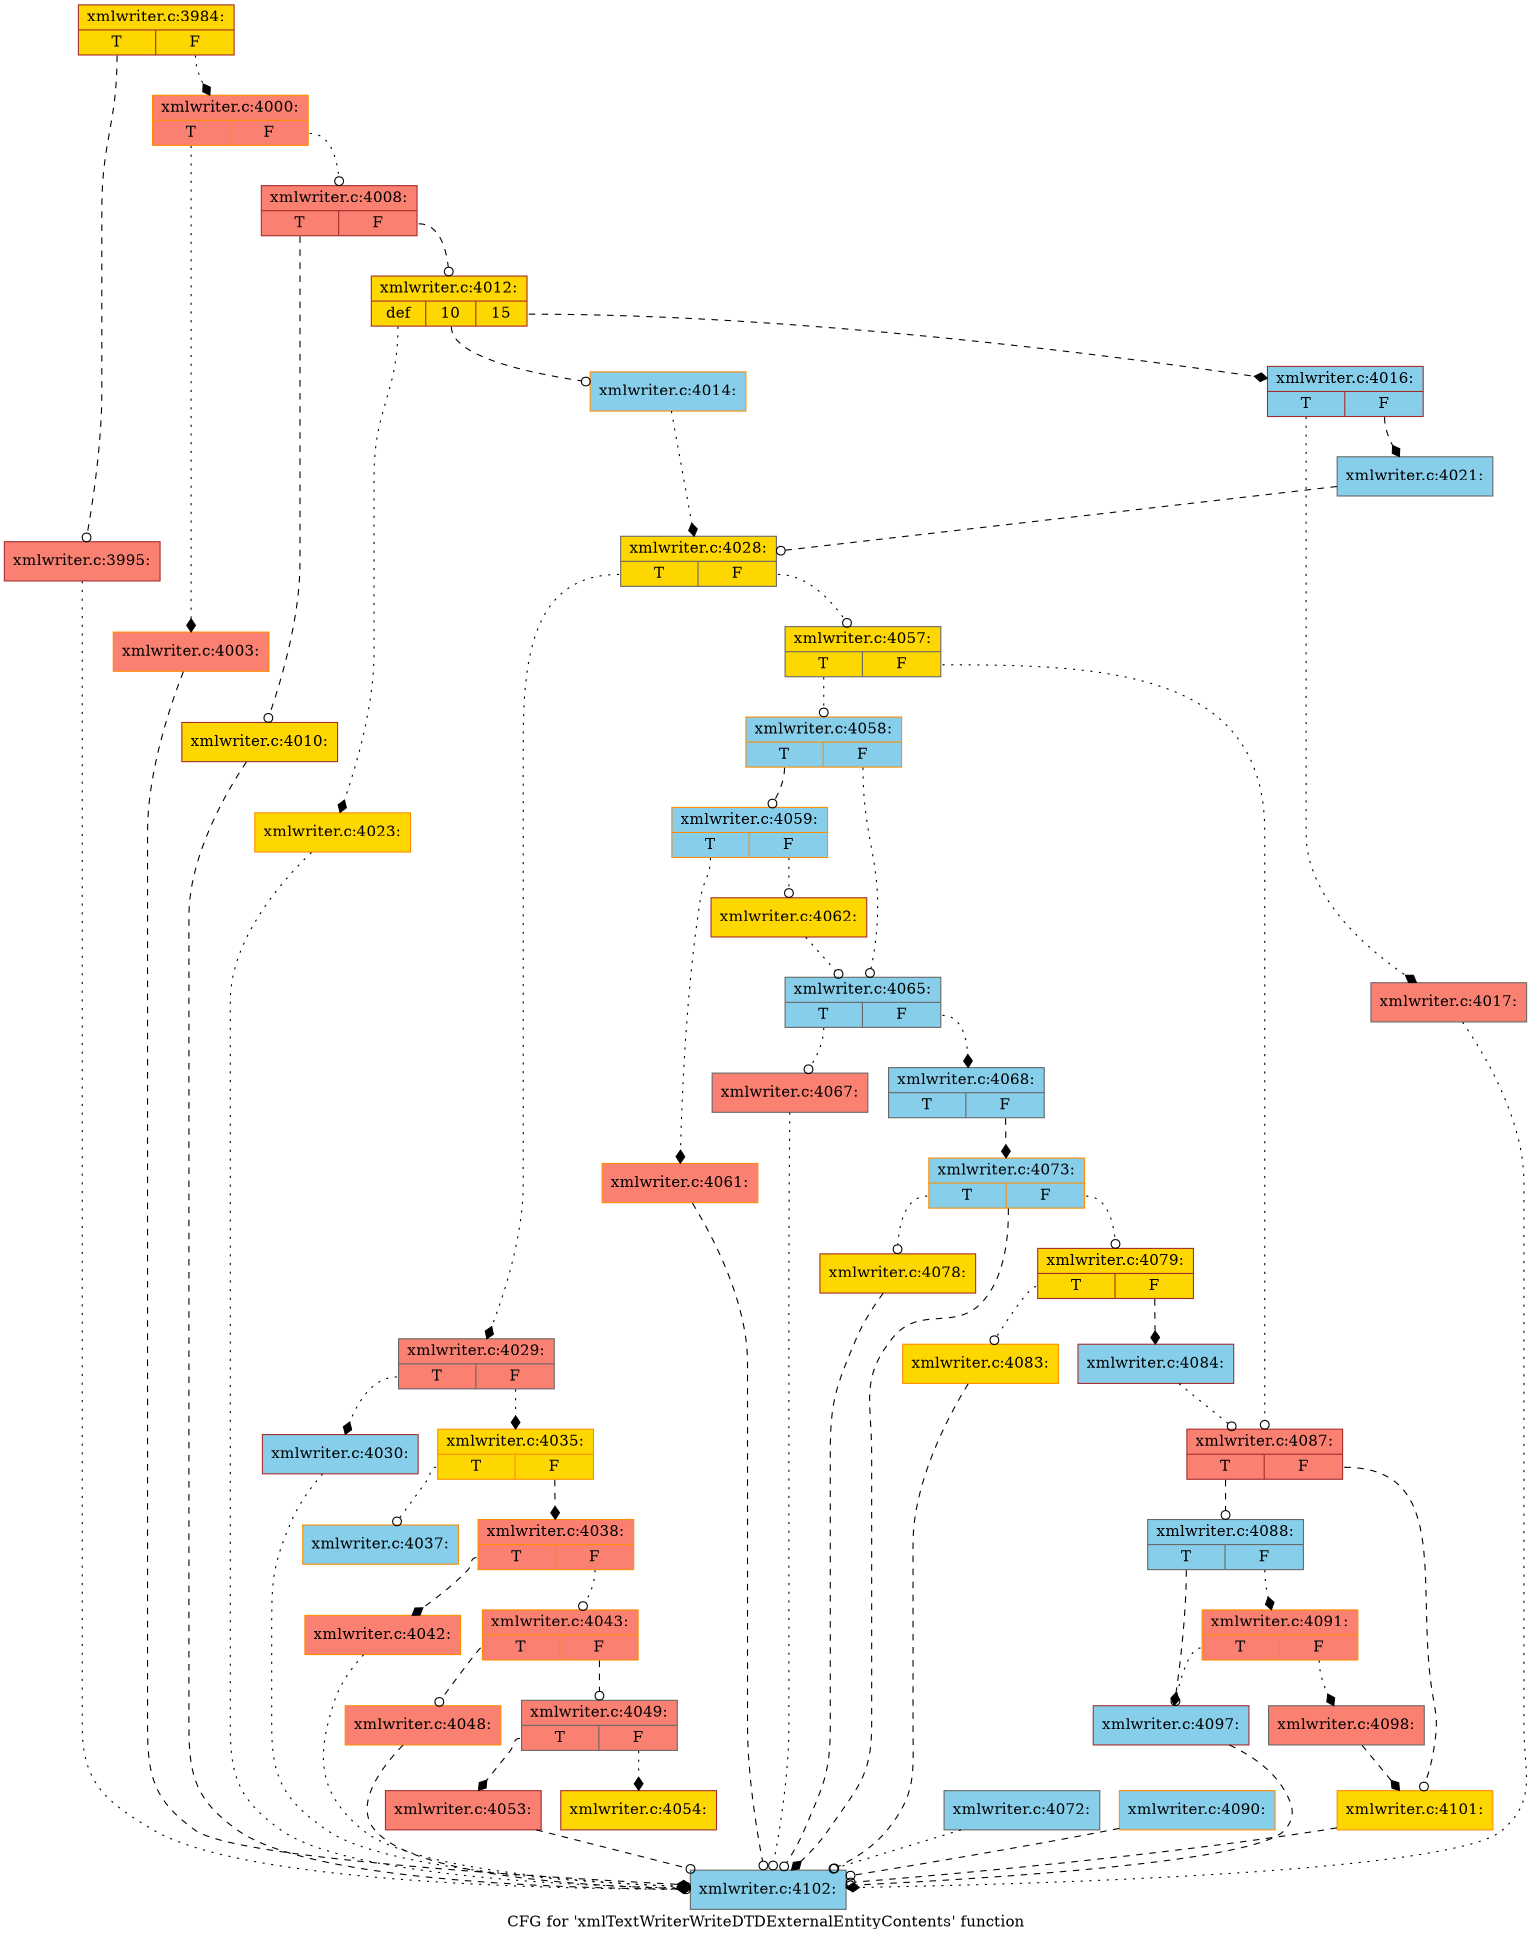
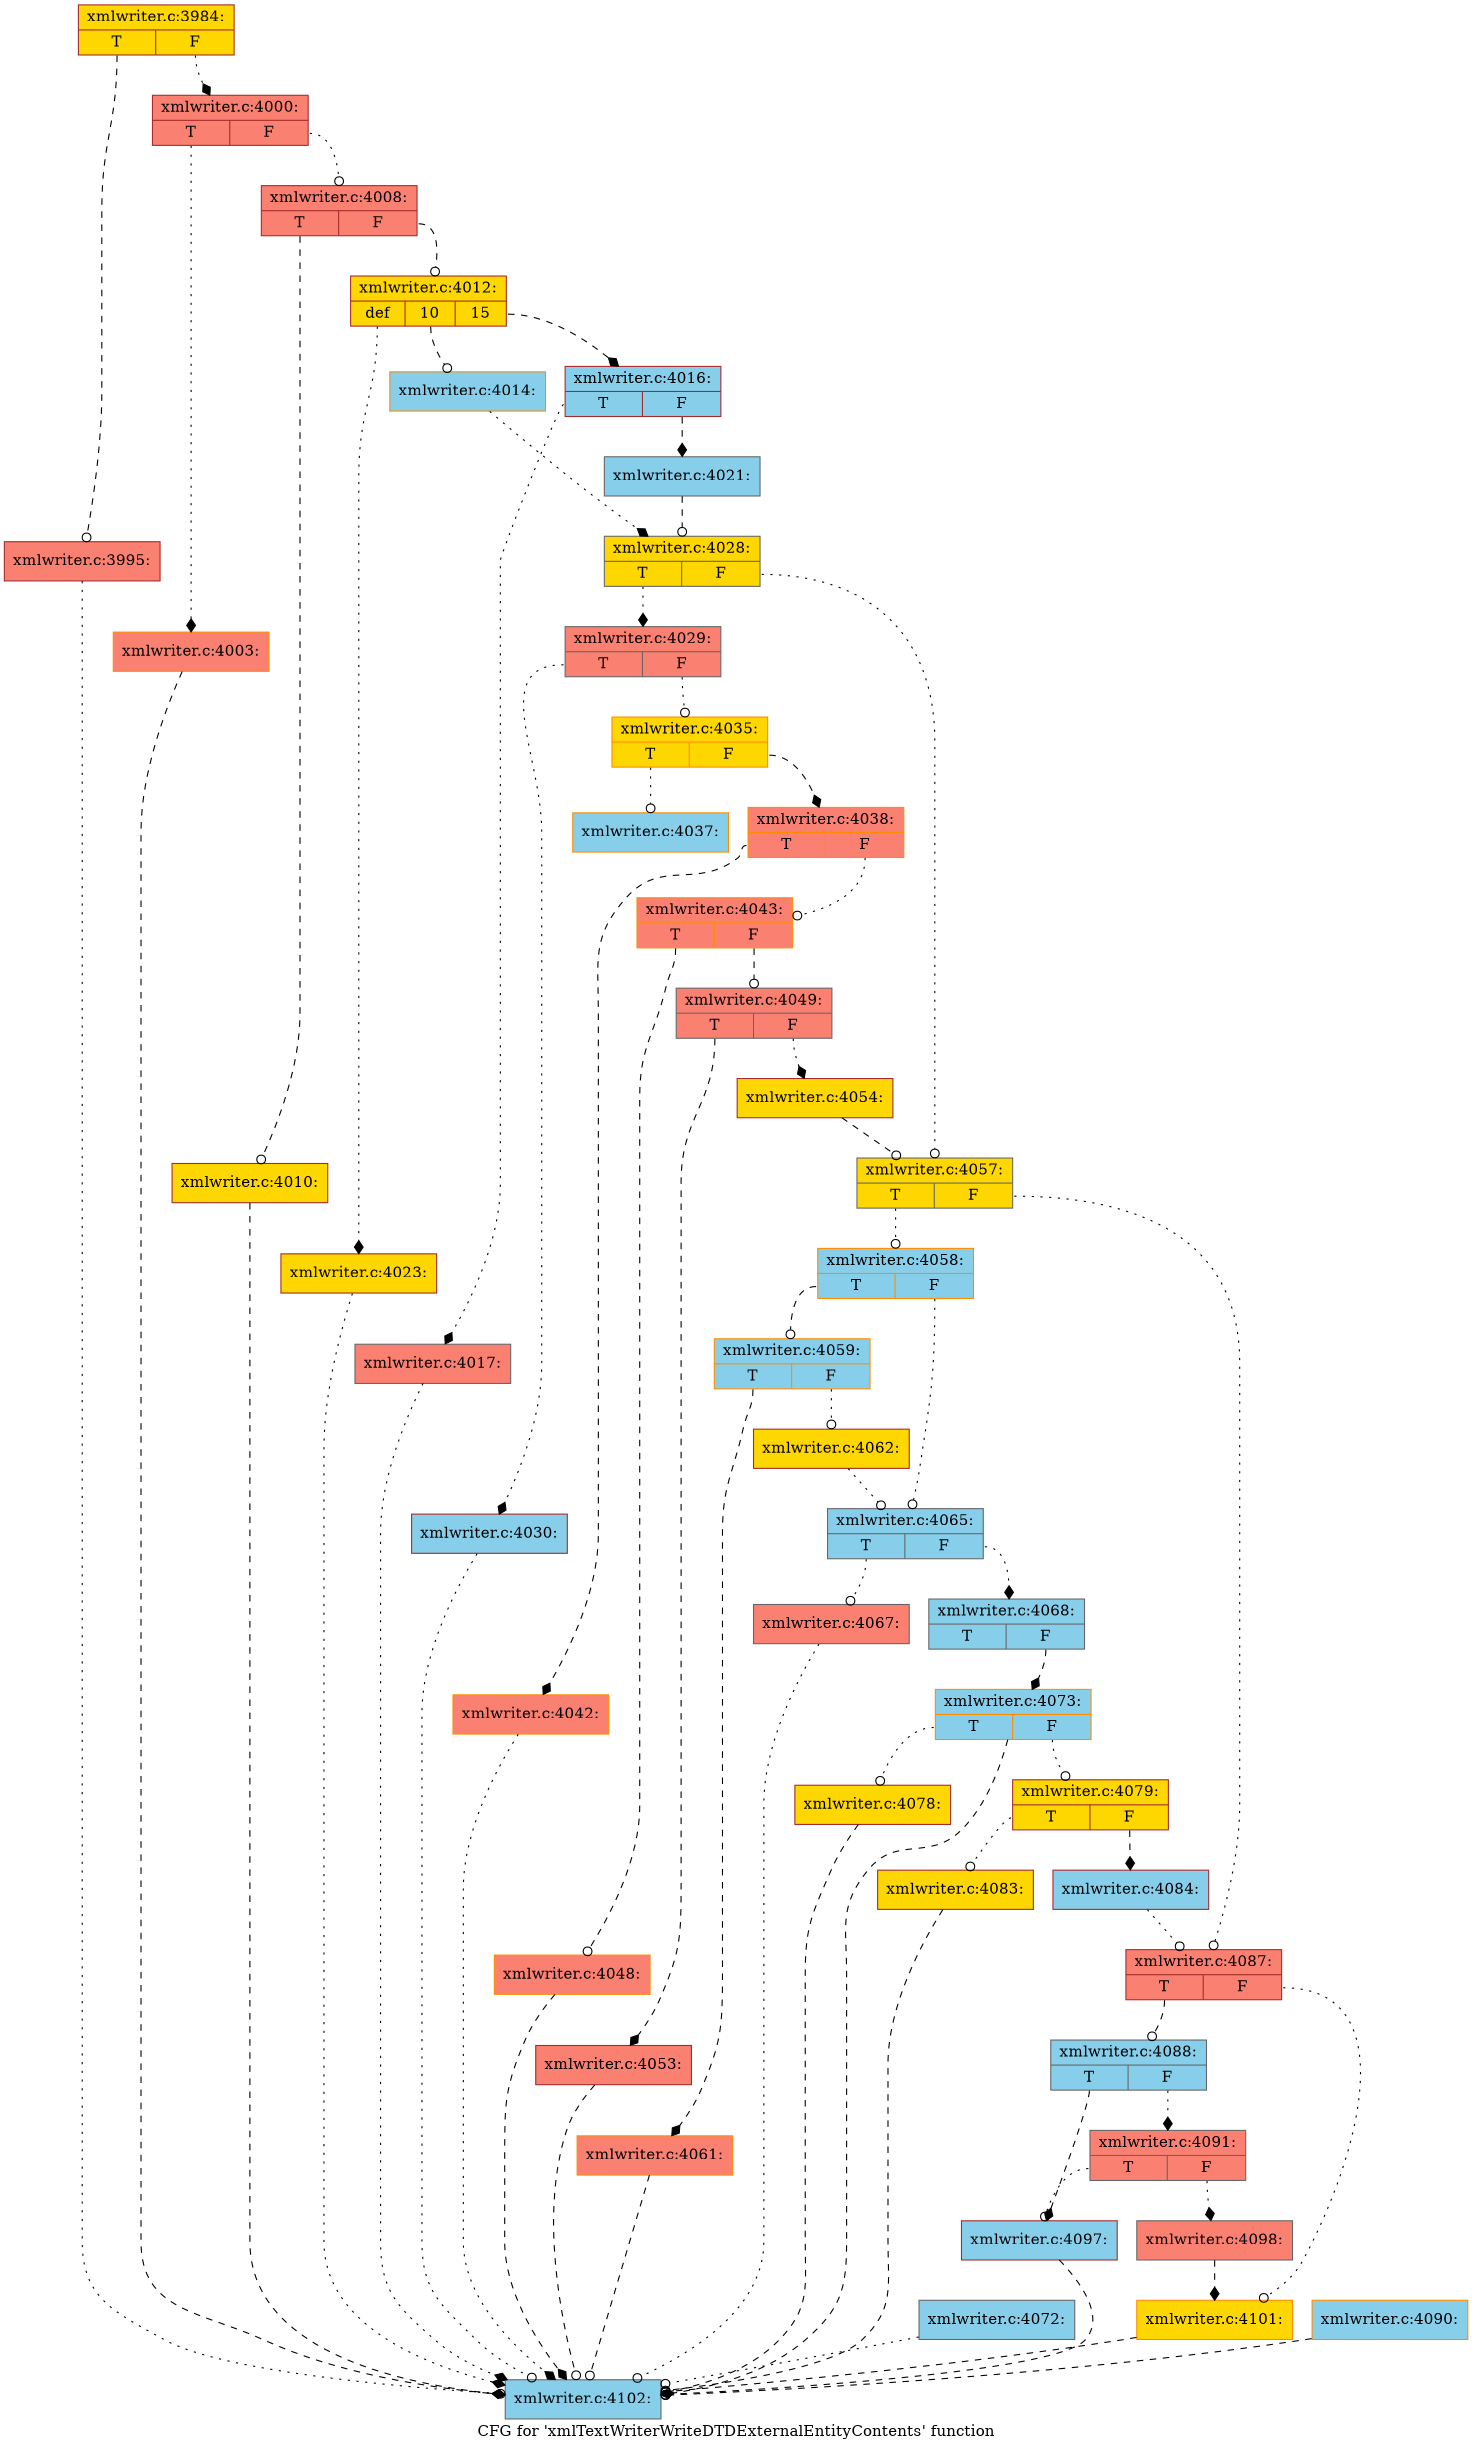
node "xmlwriter.c:4000:": color darkorange -> brown
node "xmlwriter.c:4023:": color darkorange -> brown
edge "xmlwriter.c:4059:" -> "xmlwriter.c:4061:": style dotted -> dashed
edge "xmlwriter.c:4054:" -> "xmlwriter.c:4057:": added
node "xmlwriter.c:4083:": color darkorange -> brown
edge "xmlwriter.c:4029:" -> "xmlwriter.c:4035:": arrowhead diamond -> odot
edge "xmlwriter.c:4087:" -> "xmlwriter.c:4101:": style dashed -> dotted
node "xmlwriter.c:4091:": color darkorange -> gray40
